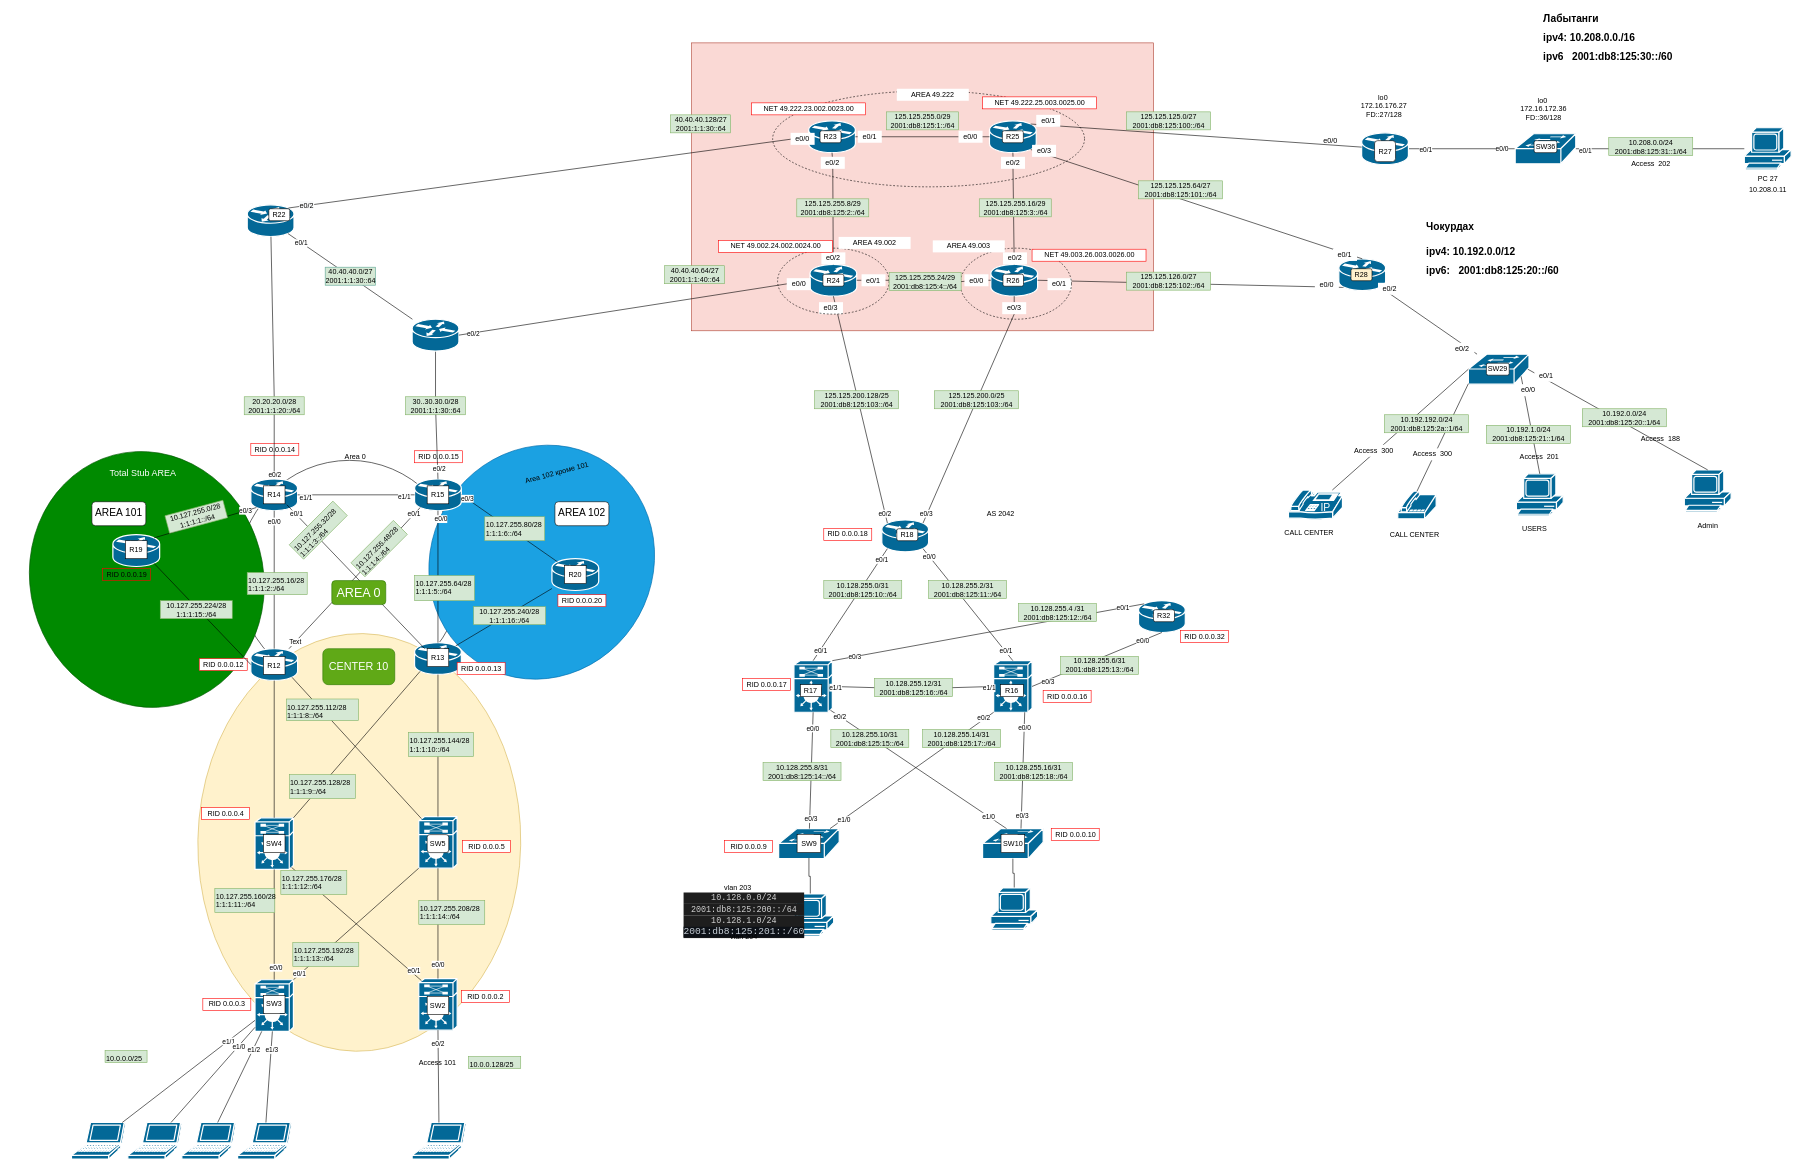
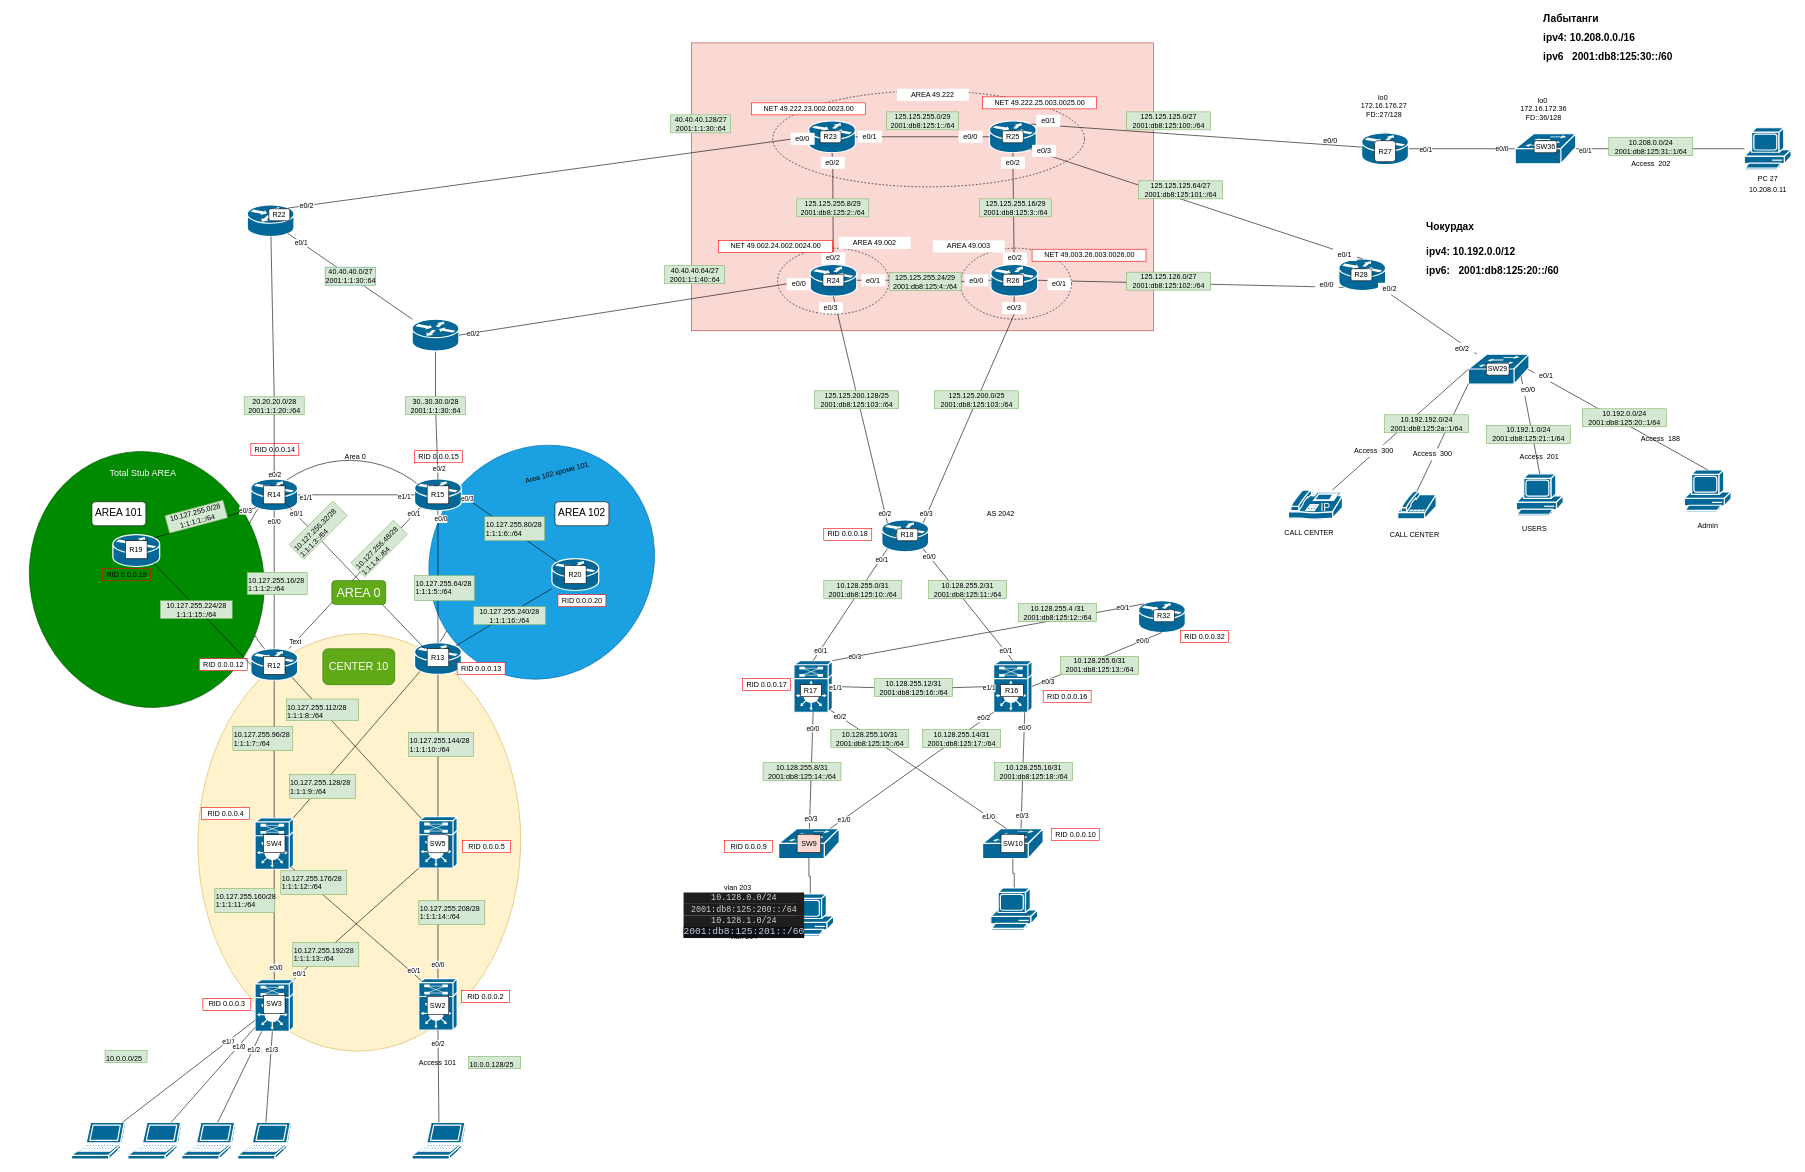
node "R28": fillcolor #fff2cc -> #ffffff
node "10.127.255.96/28 1:1:1:7::/64": added
node "SW9": fillcolor #ffffff -> #fad9d5
